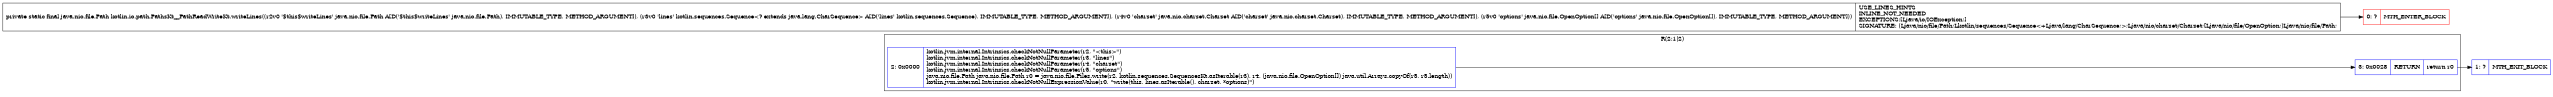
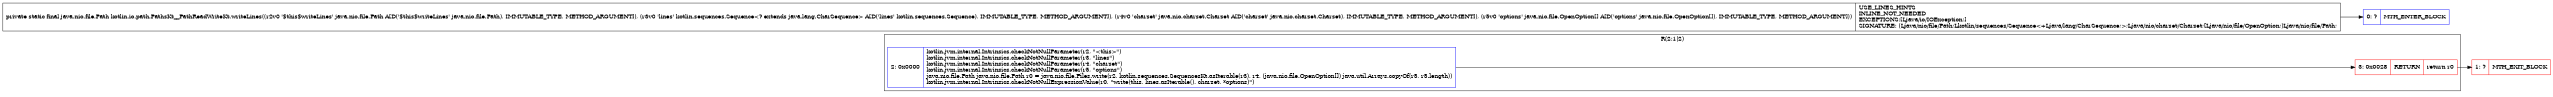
node "0: ?": color red -> blue
node "3: 0x0028": color blue -> red
node "1: ?": color blue -> red
